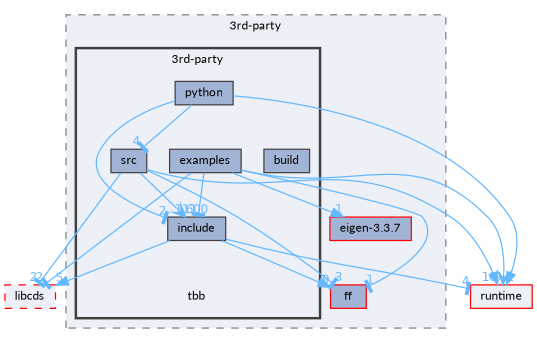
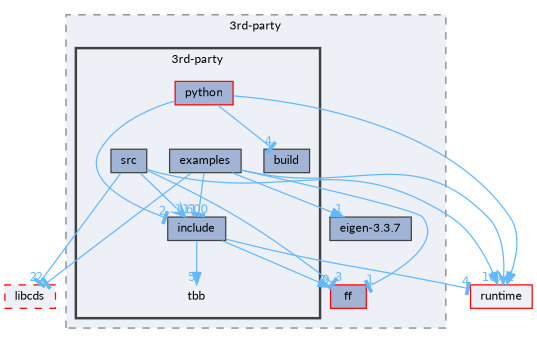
node "python": color grey25 -> red
edge "python" -> "src": now "python" -> "build"
node "eigen-3.3.7": color red -> grey25
edge "include" -> "libcds": now "include" -> "tbb"
